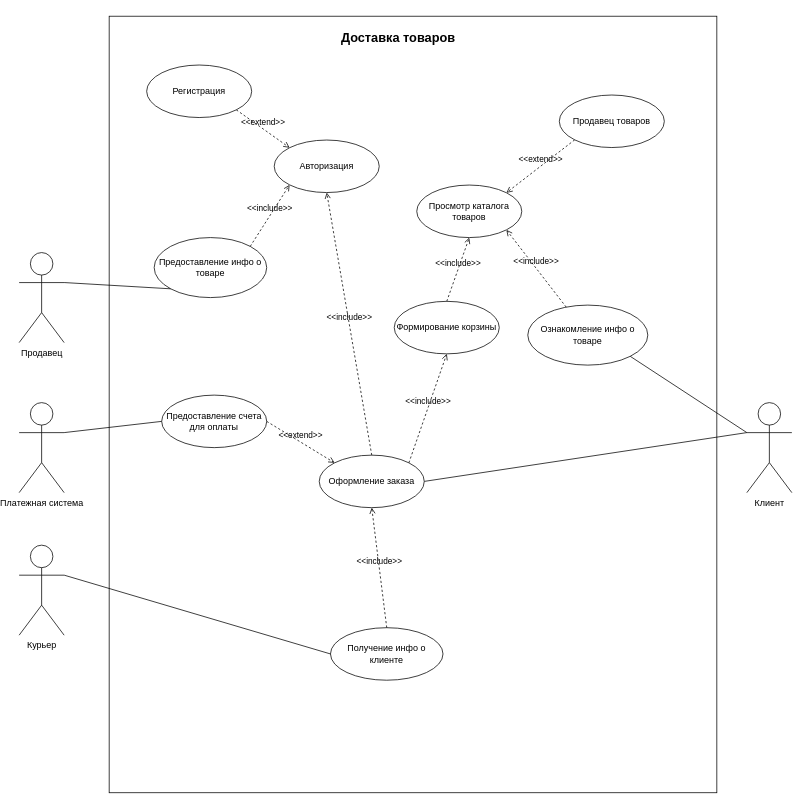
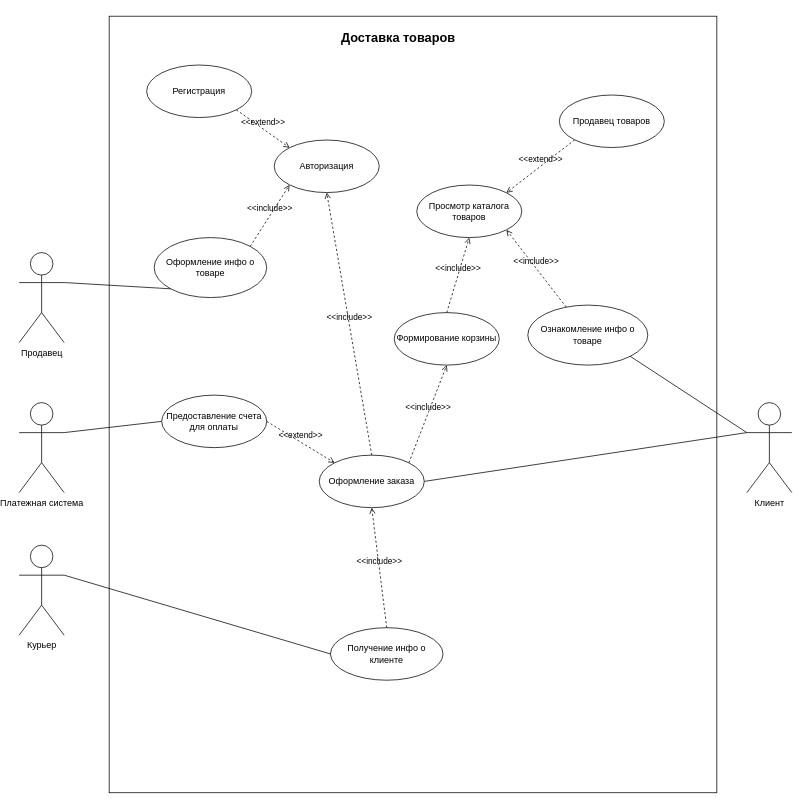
node "Предоставление инфо о товаре": label "Предоставление инфо о товаре" -> "Оформление инфо о товаре"
node "Формирование корзины": moved (447, 327) -> (447, 339)
